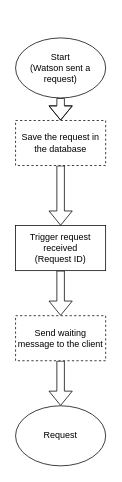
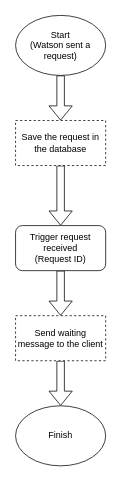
node "Start (Watson sent a request)": moved (60, 68) -> (60, 45)
node "Trigger request received (Request ID)": shape rectangle -> rounded rectangle
node "Request": label "Request" -> "Finish"
